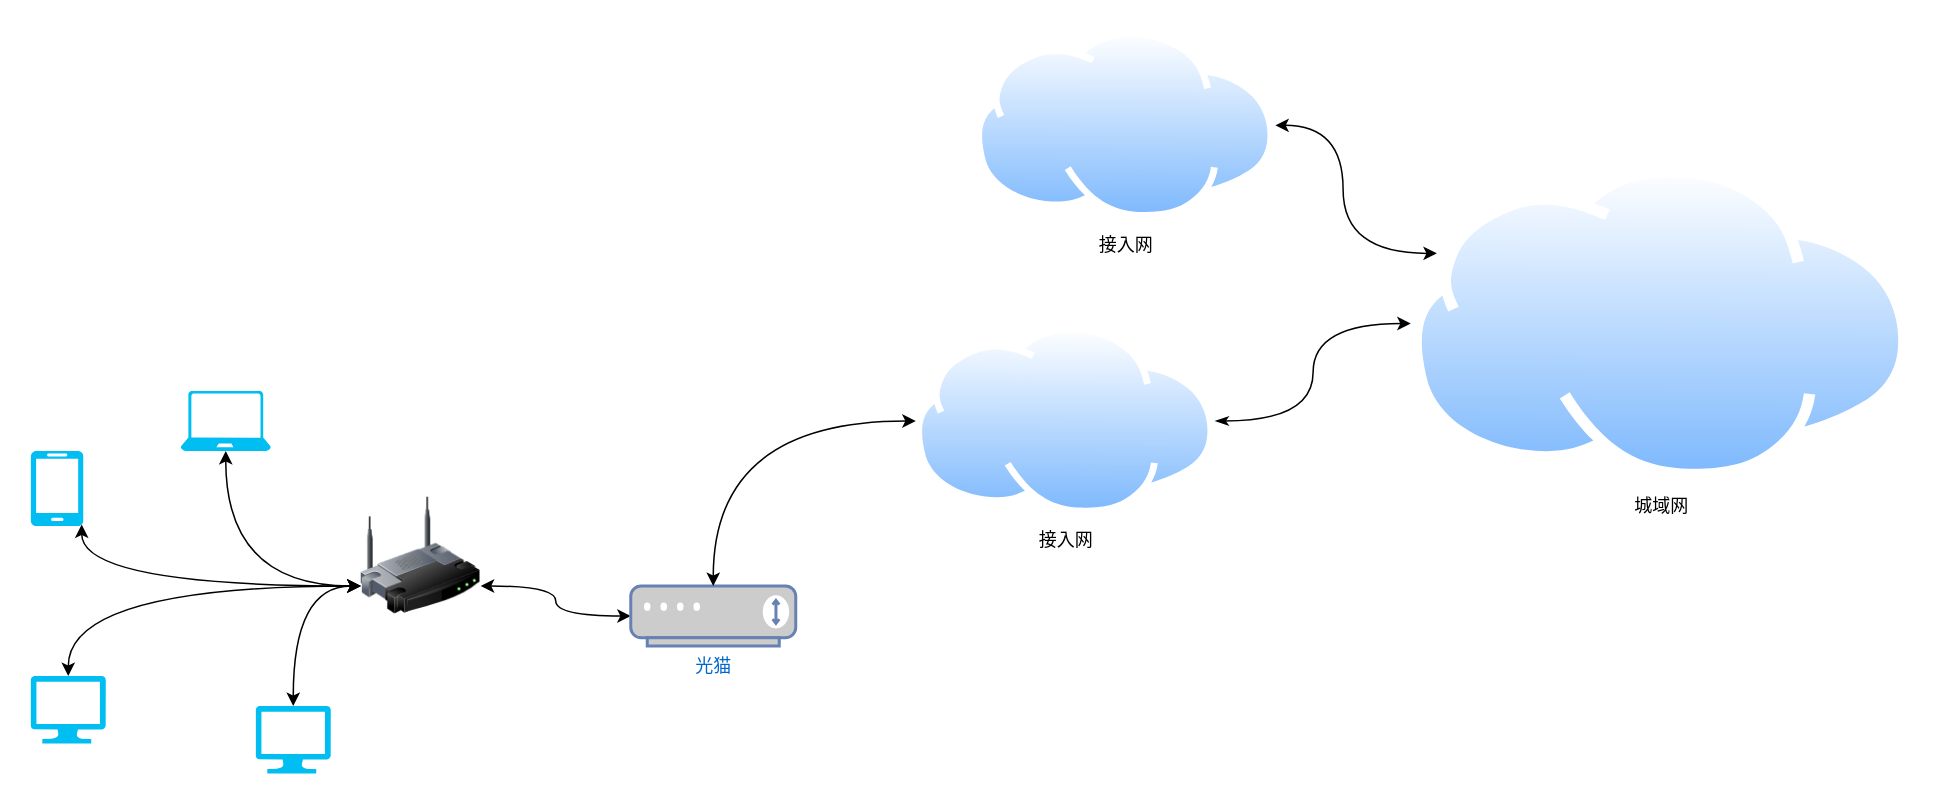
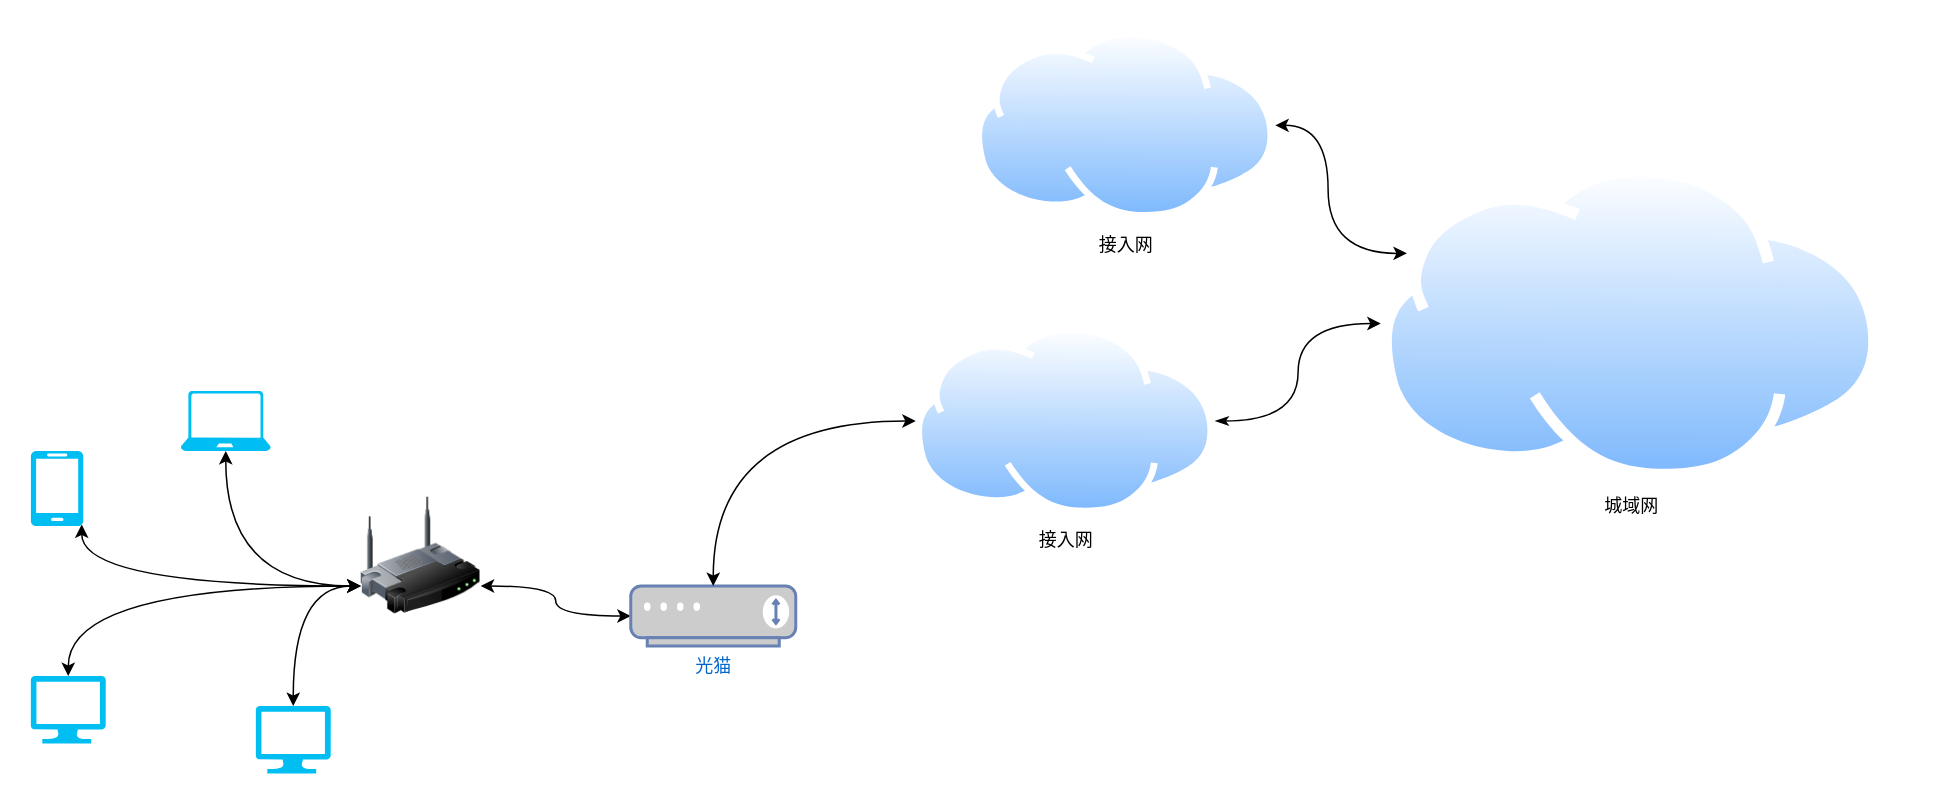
node "城域网": moved (1661, 323) -> (1631, 323)
